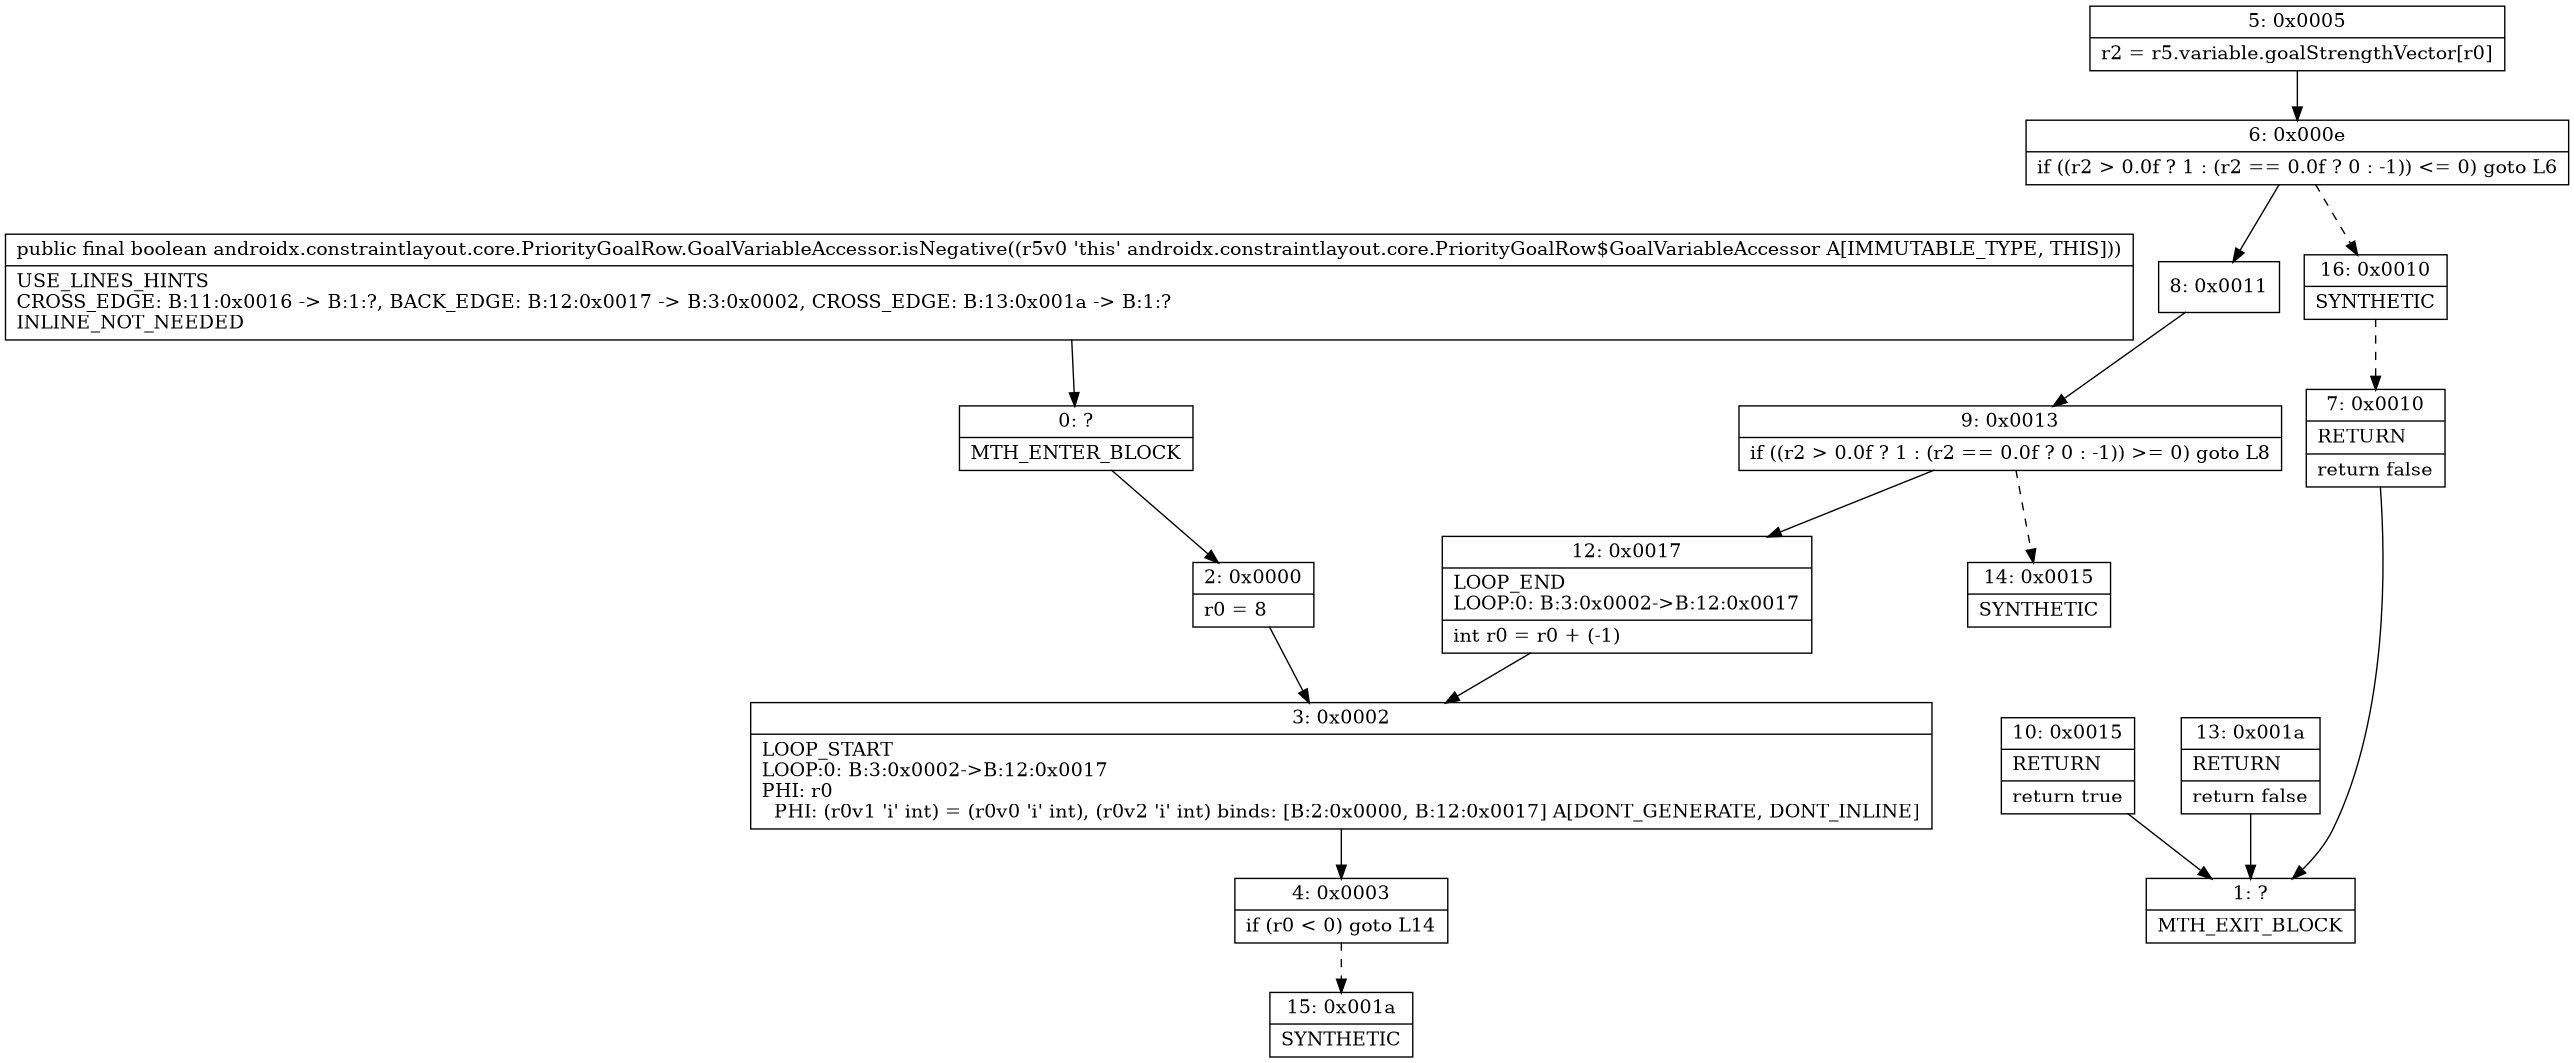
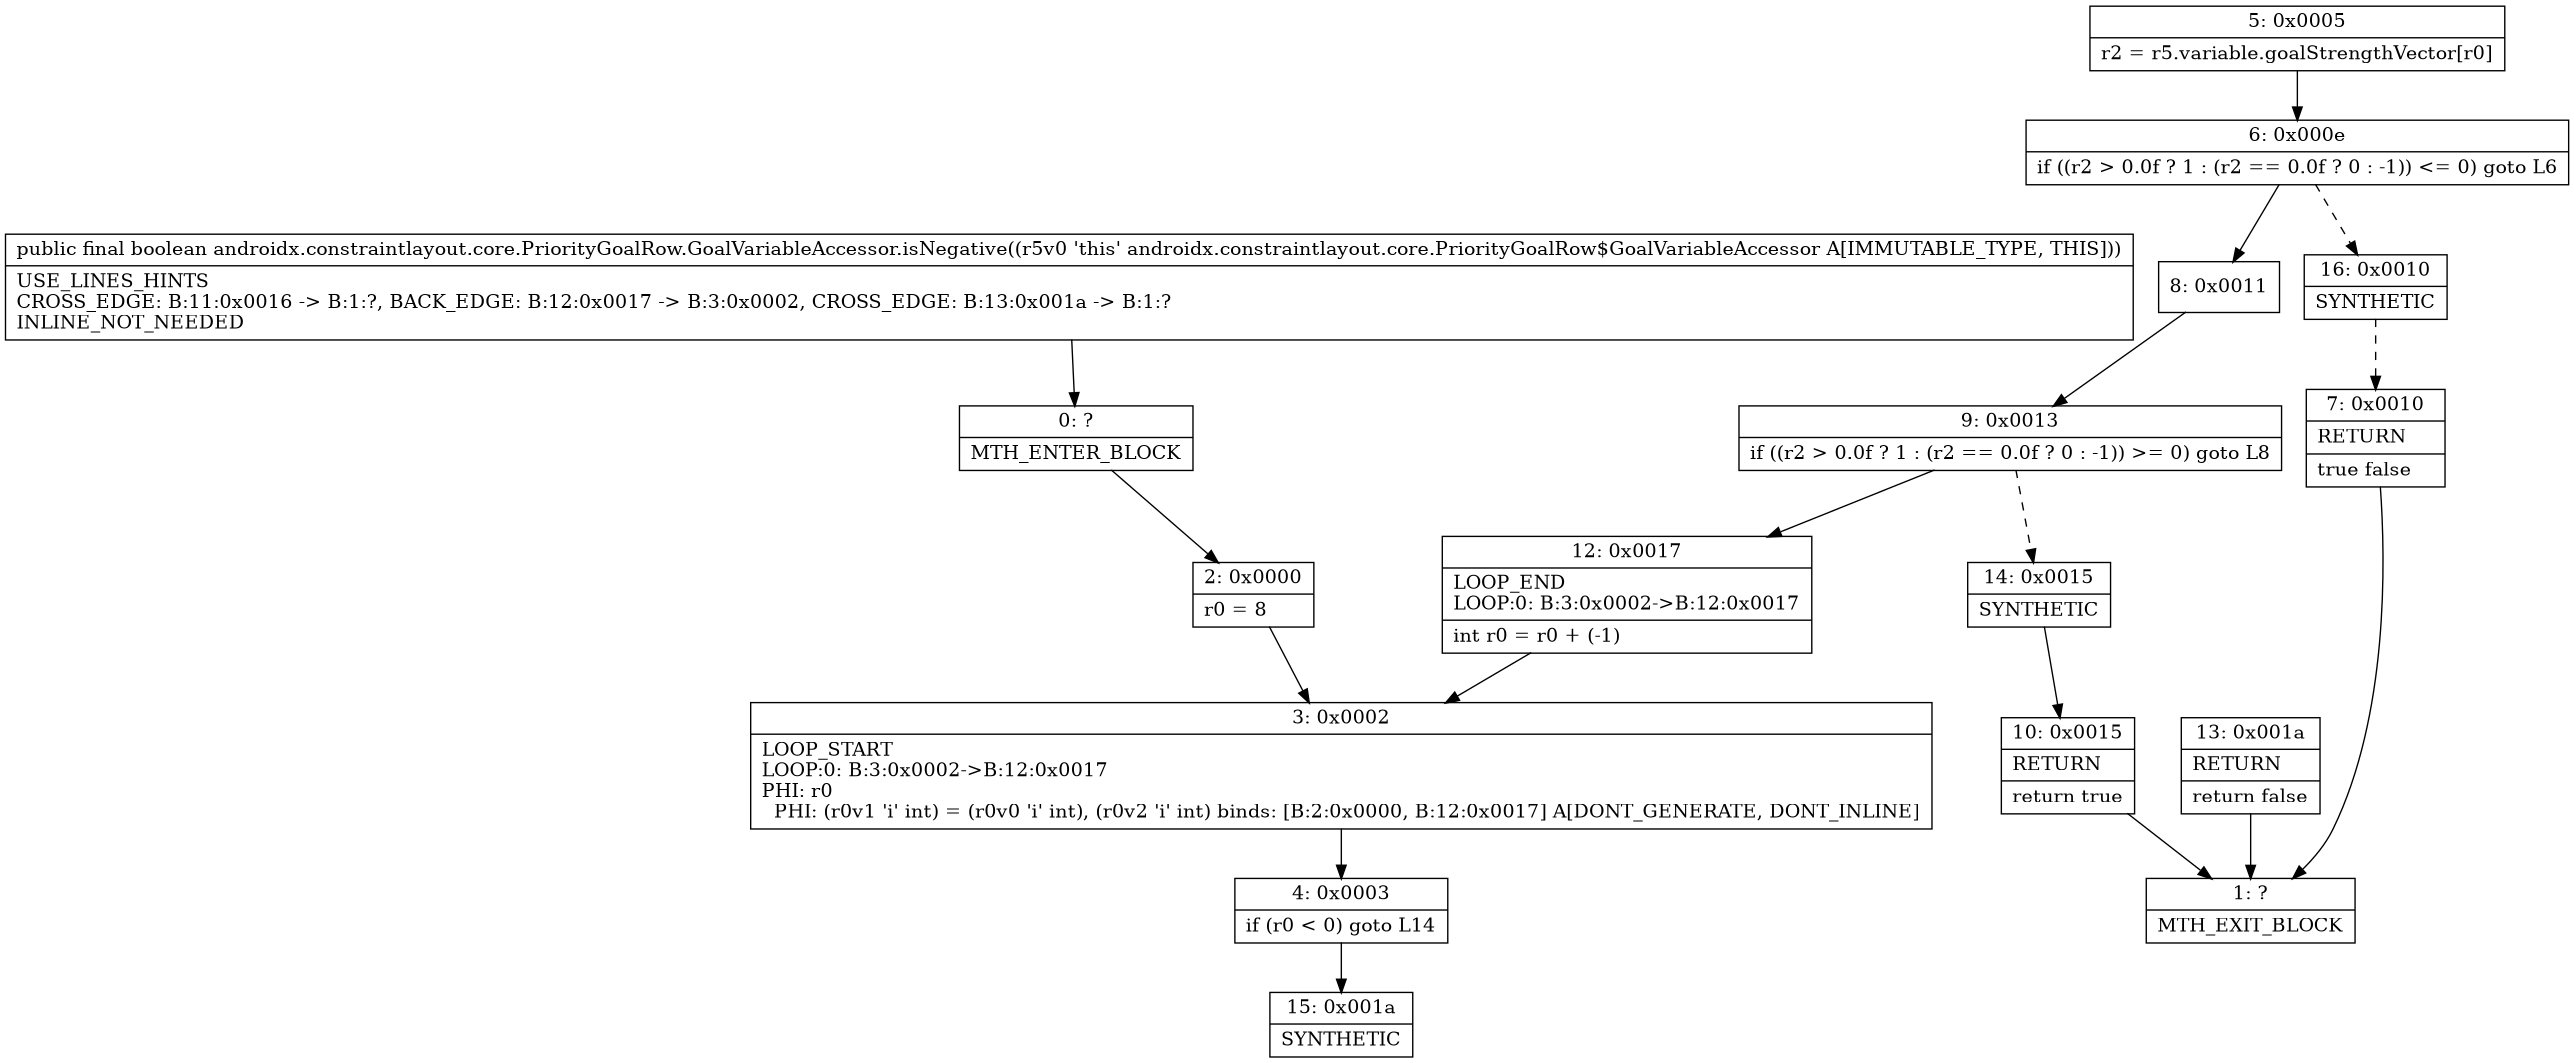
node "7: 0x0010": text "return false" -> "true false"
edge "14: 0x0015" -> "10: 0x0015": added
edge "4: 0x0003" -> "15: 0x001a": style dashed -> solid
